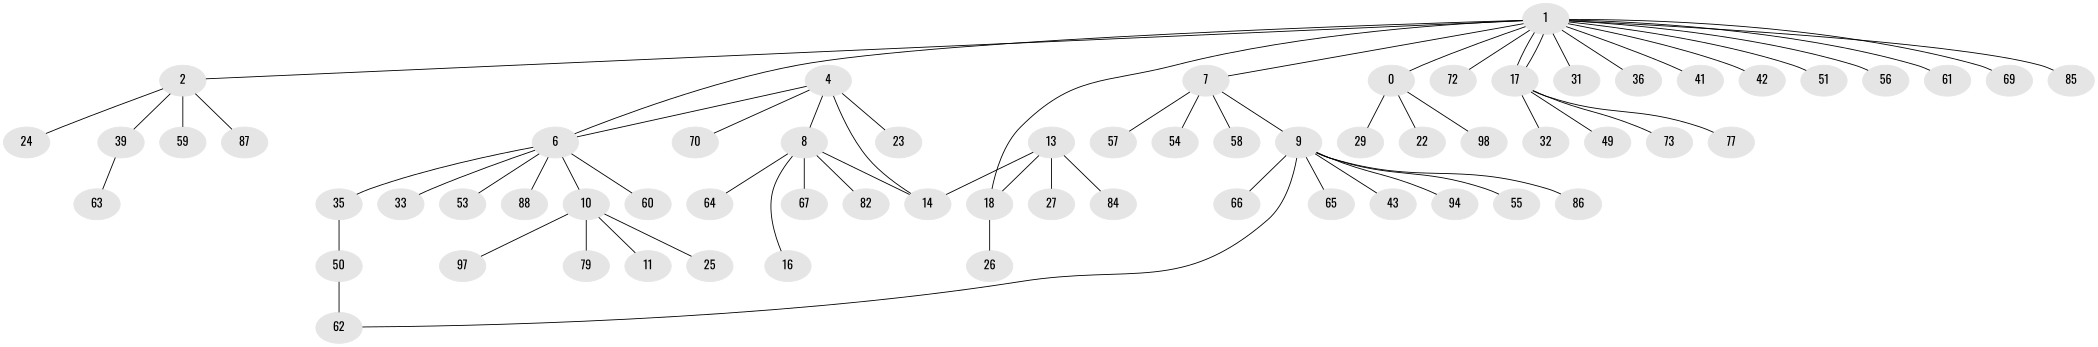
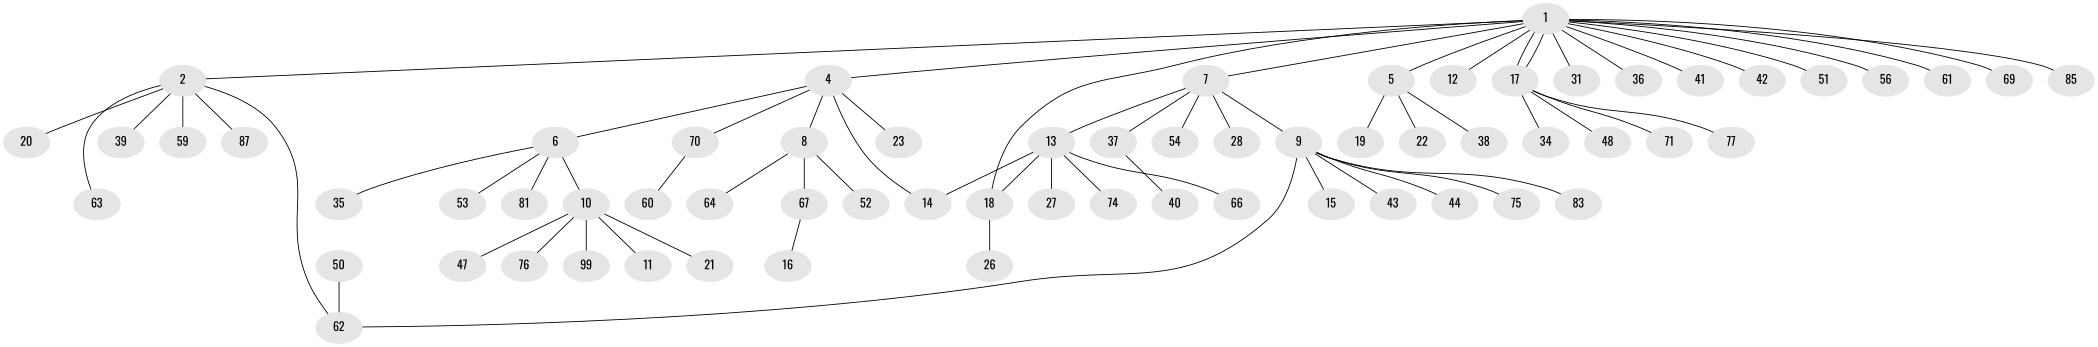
edge "1" -- "6": now "1" -- "4"
node "0": label "0" -> "5"
node "72": label "72" -> "12"
edge "7" -- "13": added
node "24": label "24" -> "20"
node "57": label "57" -> "37"
node "58": label "58" -> "28"
node "29": label "29" -> "19"
node "98": label "98" -> "38"
node "32": label "32" -> "34"
node "49": label "49" -> "48"
node "73": label "73" -> "71"
edge "39" -- "63": now "2" -- "63"
edge "6" -- "60": now "70" -- "60"
edge "8" -- "14": removed
edge "9" -- "66": now "13" -- "66"
edge "2" -- "62": added
edge "8" -- "16": now "67" -- "16"
node "33": removed
node "88": label "88" -> "81"
node "82": label "82" -> "52"
node "84": label "84" -> "74"
node "40": added
node "65": label "65" -> "15"
node "94": label "94" -> "44"
node "55": label "55" -> "75"
node "86": label "86" -> "83"
edge "35" -- "50": removed
node "97": label "97" -> "47"
node "76": added
node "79": label "79" -> "99"
node "25": label "25" -> "21"
